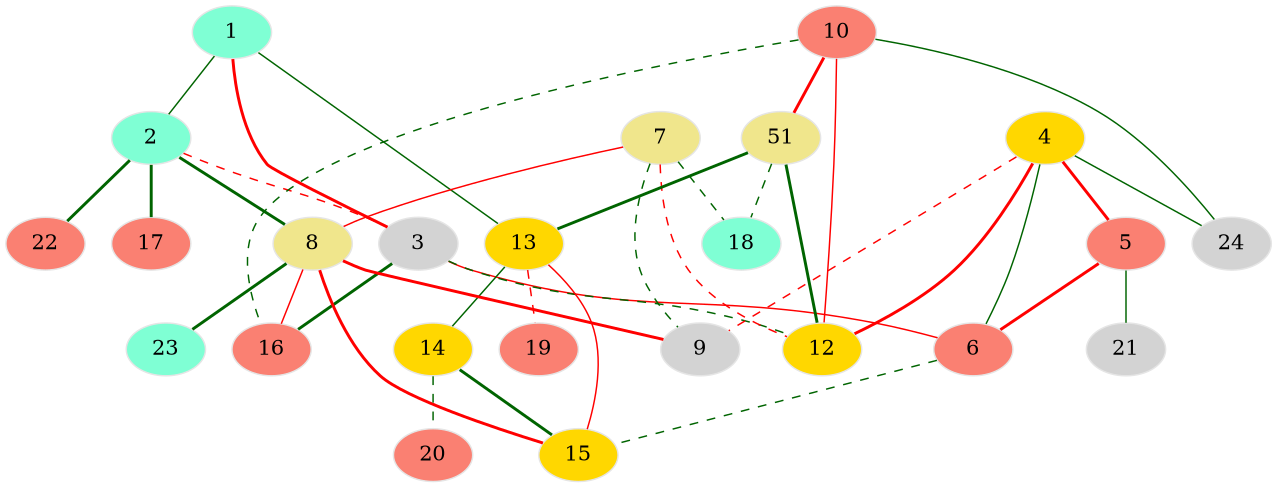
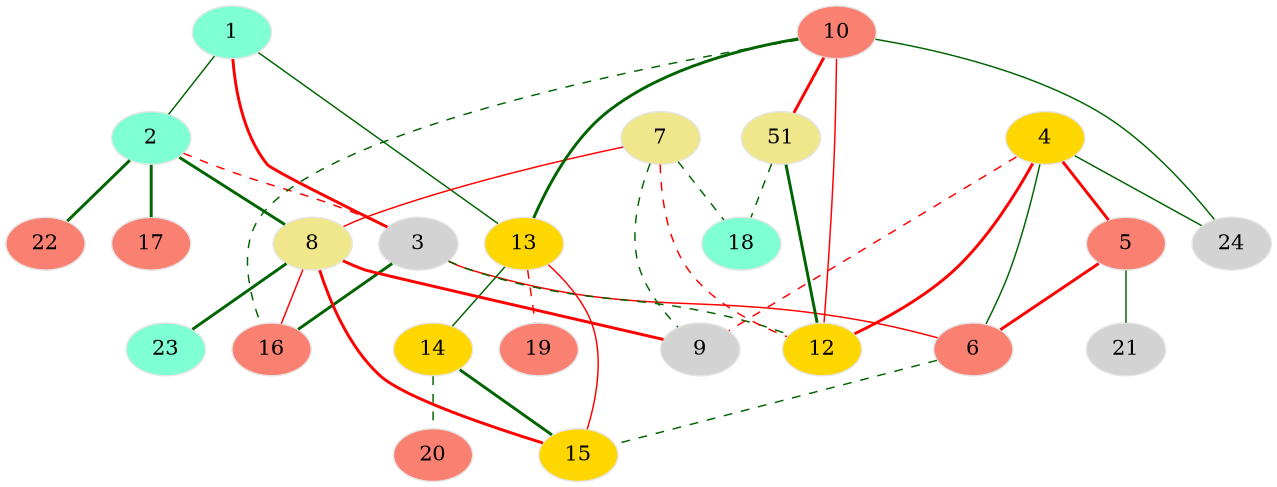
edge "51" -- "13": now "10" -- "13"
